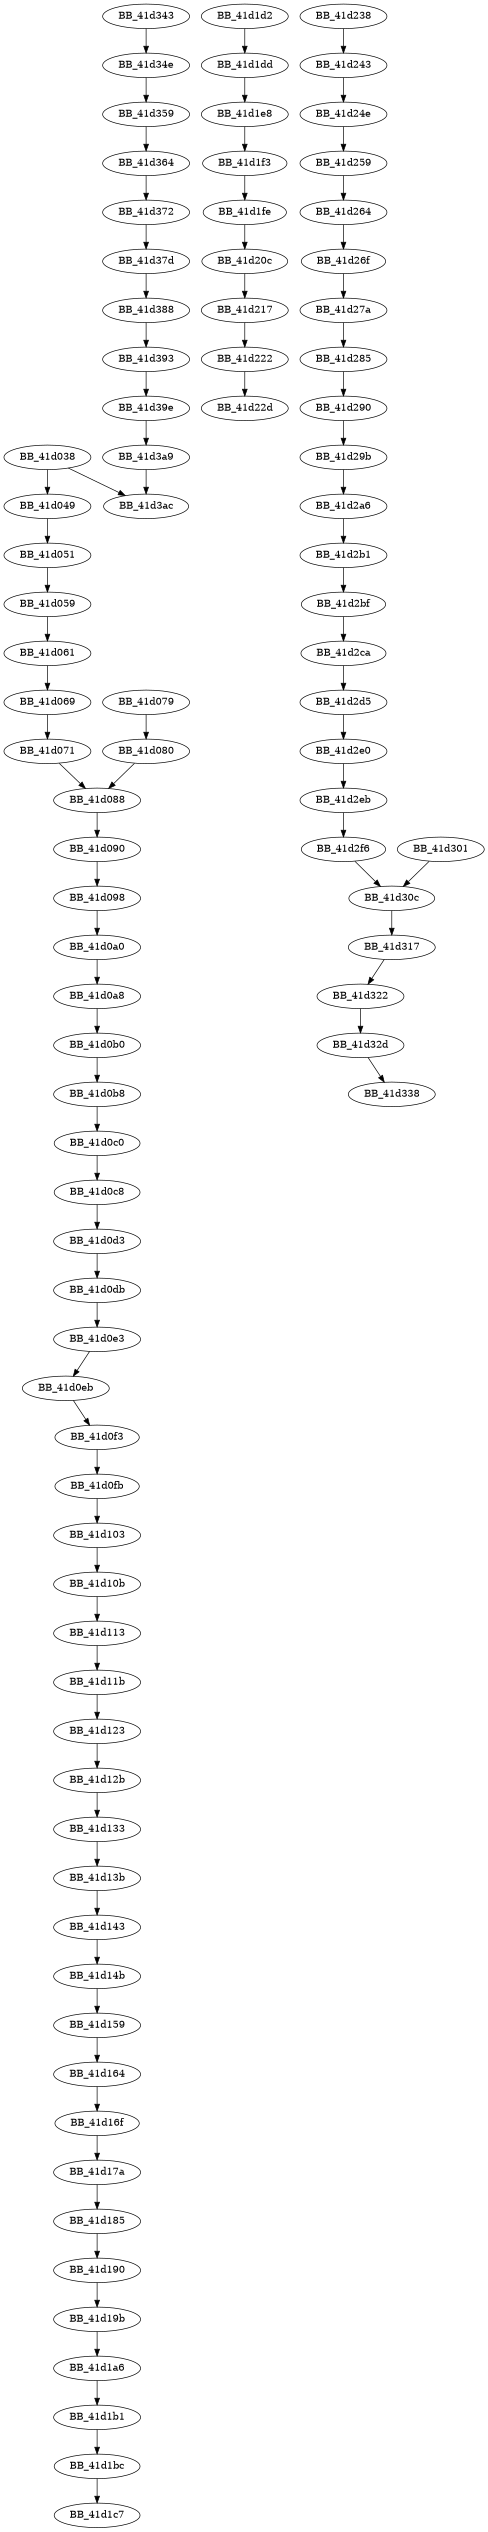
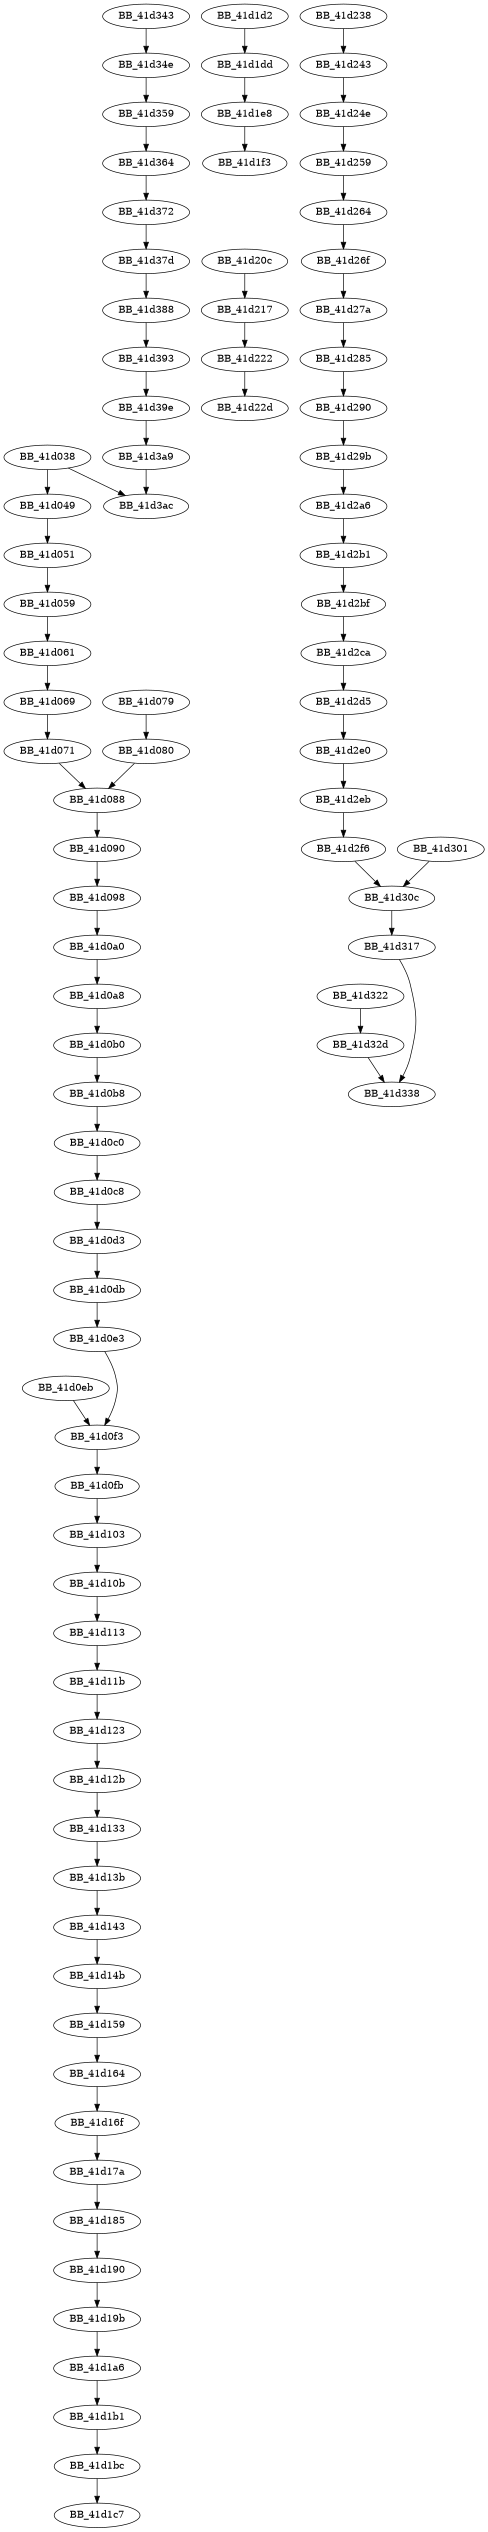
node "BB_41d1fe": removed
edge "BB_41d317" -> "BB_41d322": now "BB_41d317" -> "BB_41d338"
edge "BB_41d0e3" -> "BB_41d0eb": now "BB_41d0e3" -> "BB_41d0f3"
